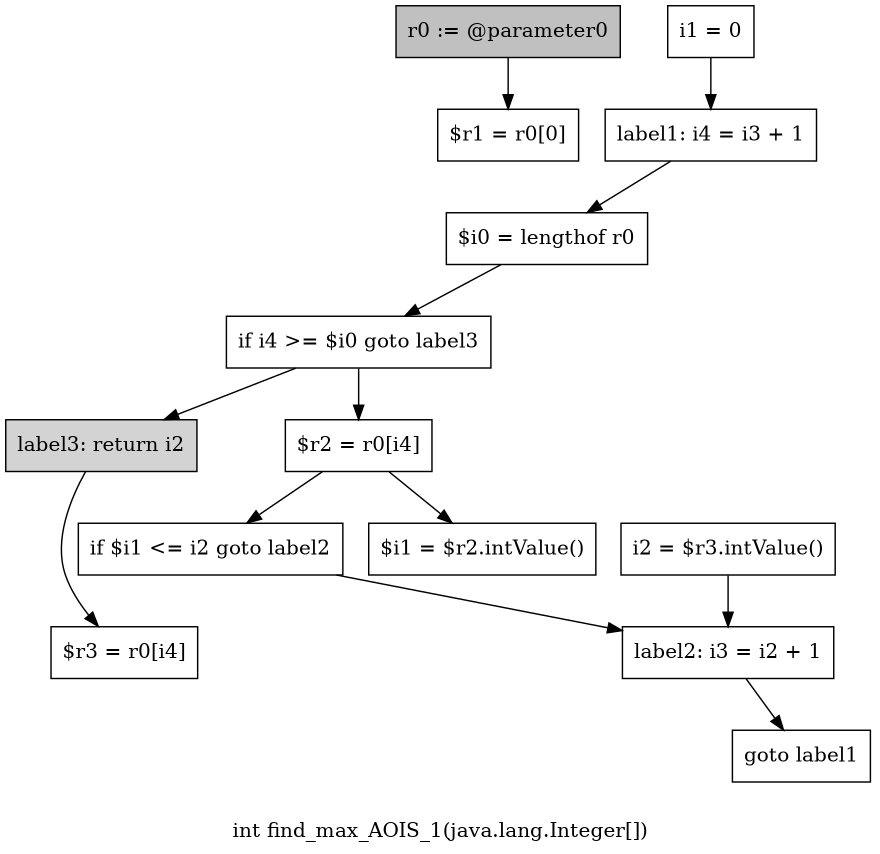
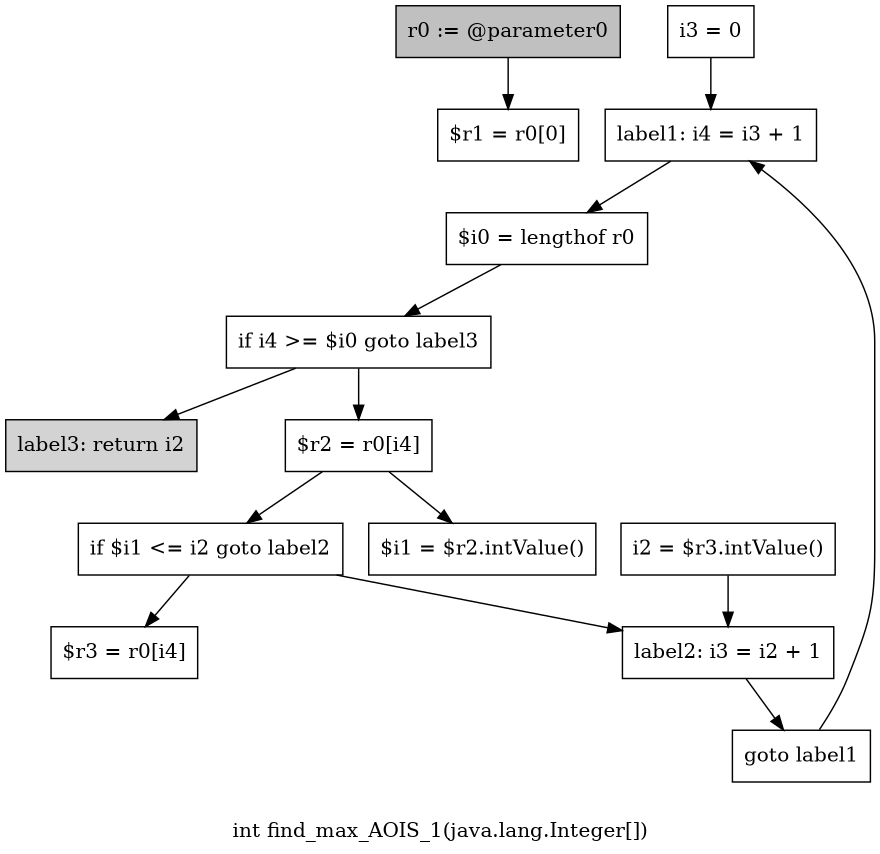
node "i1 = 0": label "i1 = 0" -> "i3 = 0"
edge "goto label1" -> "label1: i4 = i3 + 1": added
edge "label3: return i2" -> "$r3 = r0[i4]": now "if $i1 <= i2 goto label2" -> "$r3 = r0[i4]"
